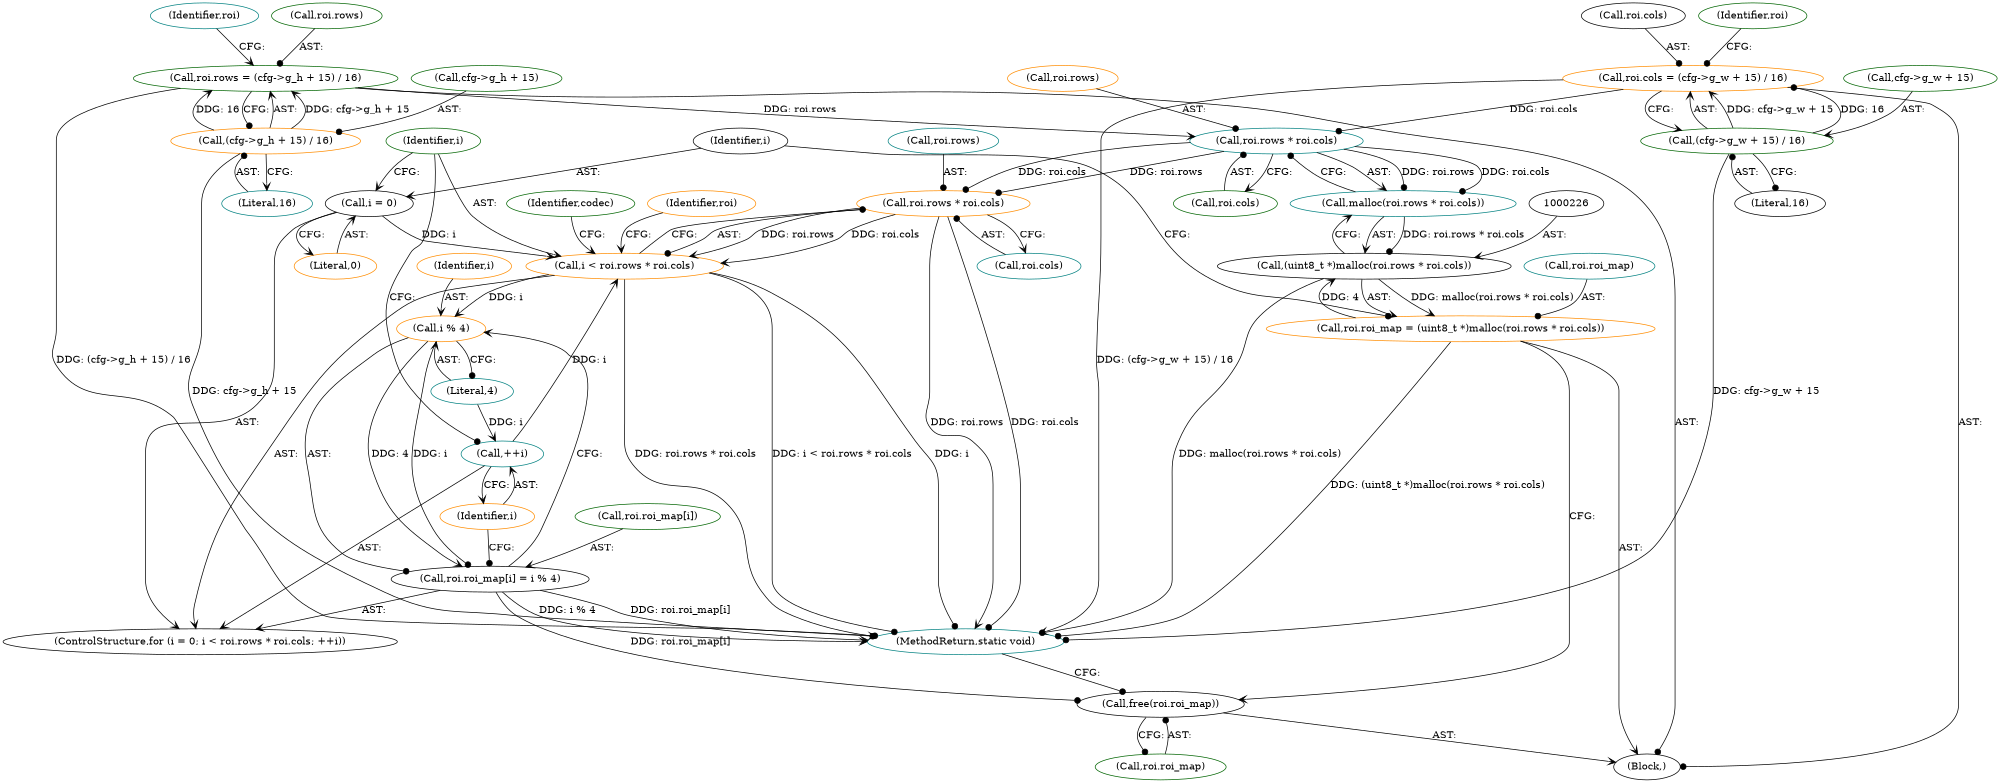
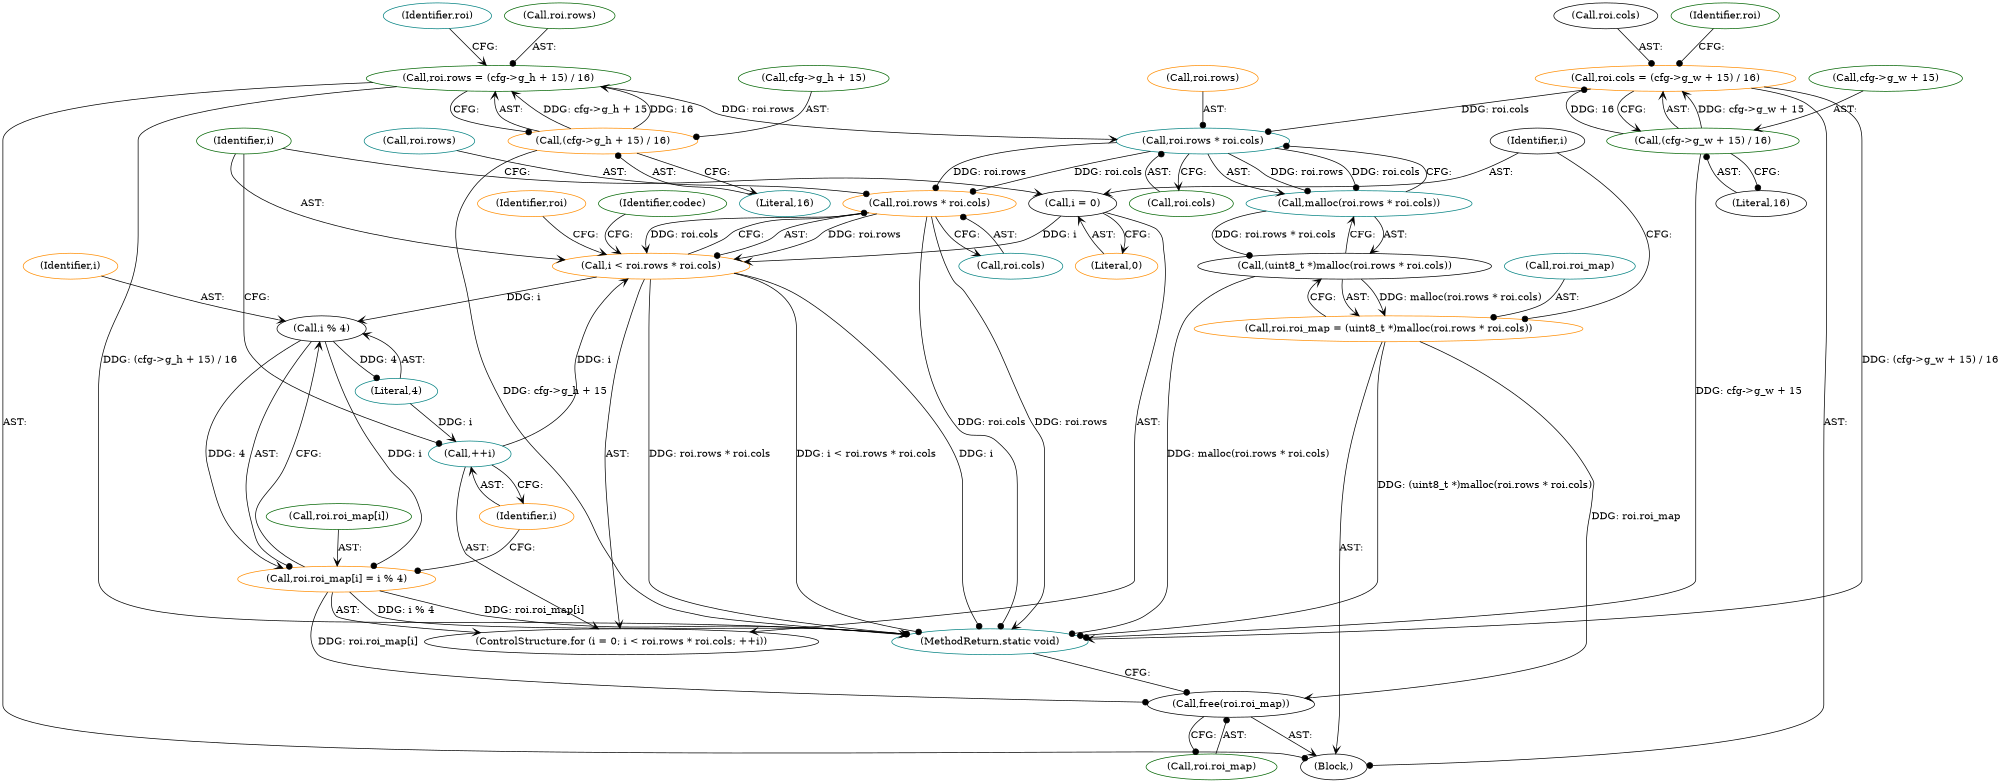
node "1000226": removed
edge "(Call,roi.roi_map = (uint8_t *)malloc(roi.rows * roi.cols))" -> "(Call,(uint8_t *)malloc(roi.rows * roi.cols))": label "DDG: 4" -> "CFG: "
node "(Call,i % 4)": color darkorange -> black
edge "(Call,i % 4)" -> "(Literal,4)": label "CFG: " -> "DDG: 4"
edge "(Call,roi.roi_map = (uint8_t *)malloc(roi.rows * roi.cols))" -> "(Call,free(roi.roi_map))": label "CFG: " -> "DDG: roi.roi_map"
node "(Call,roi.roi_map[i] = i % 4)": color black -> darkorange
